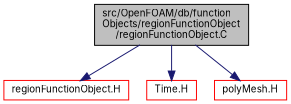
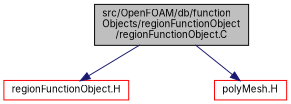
node "Time.H": removed
